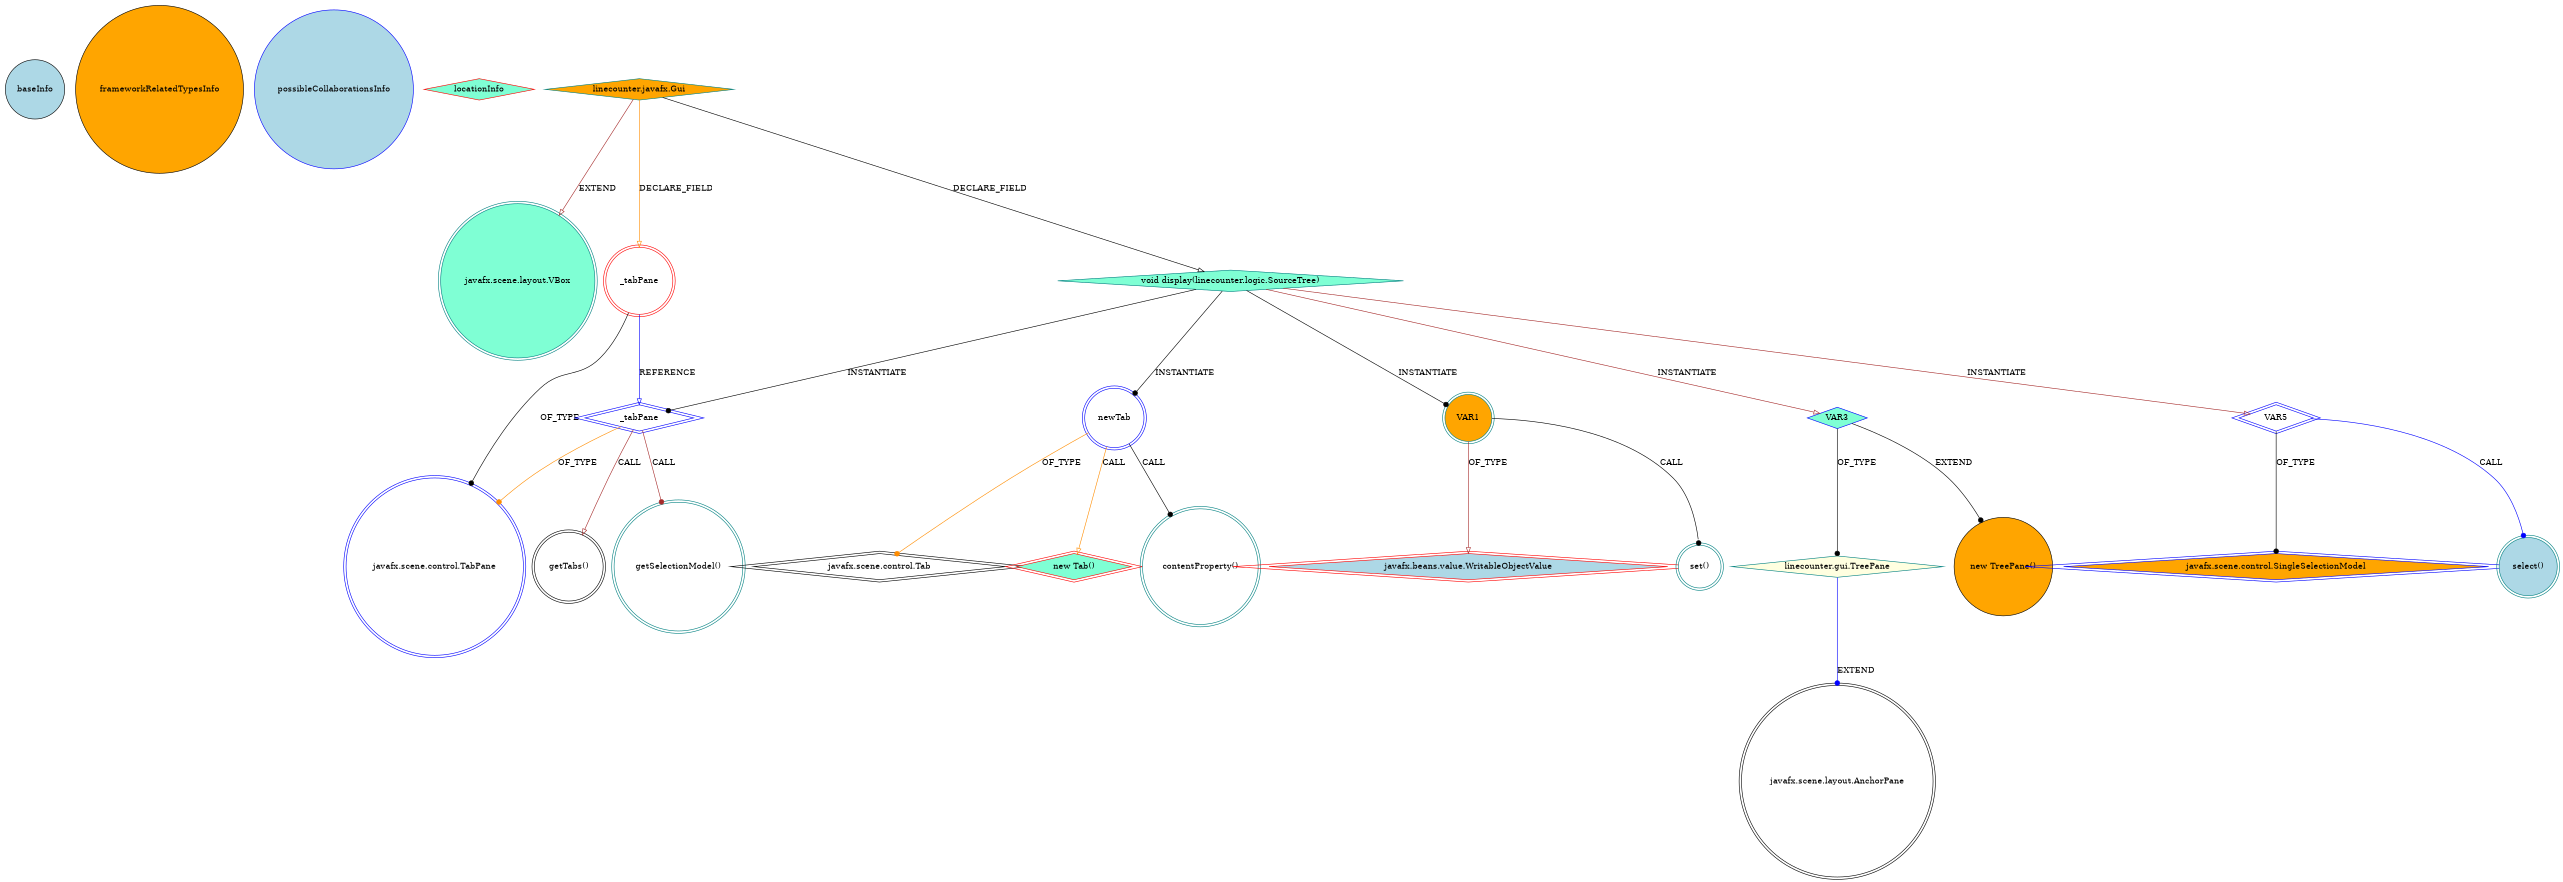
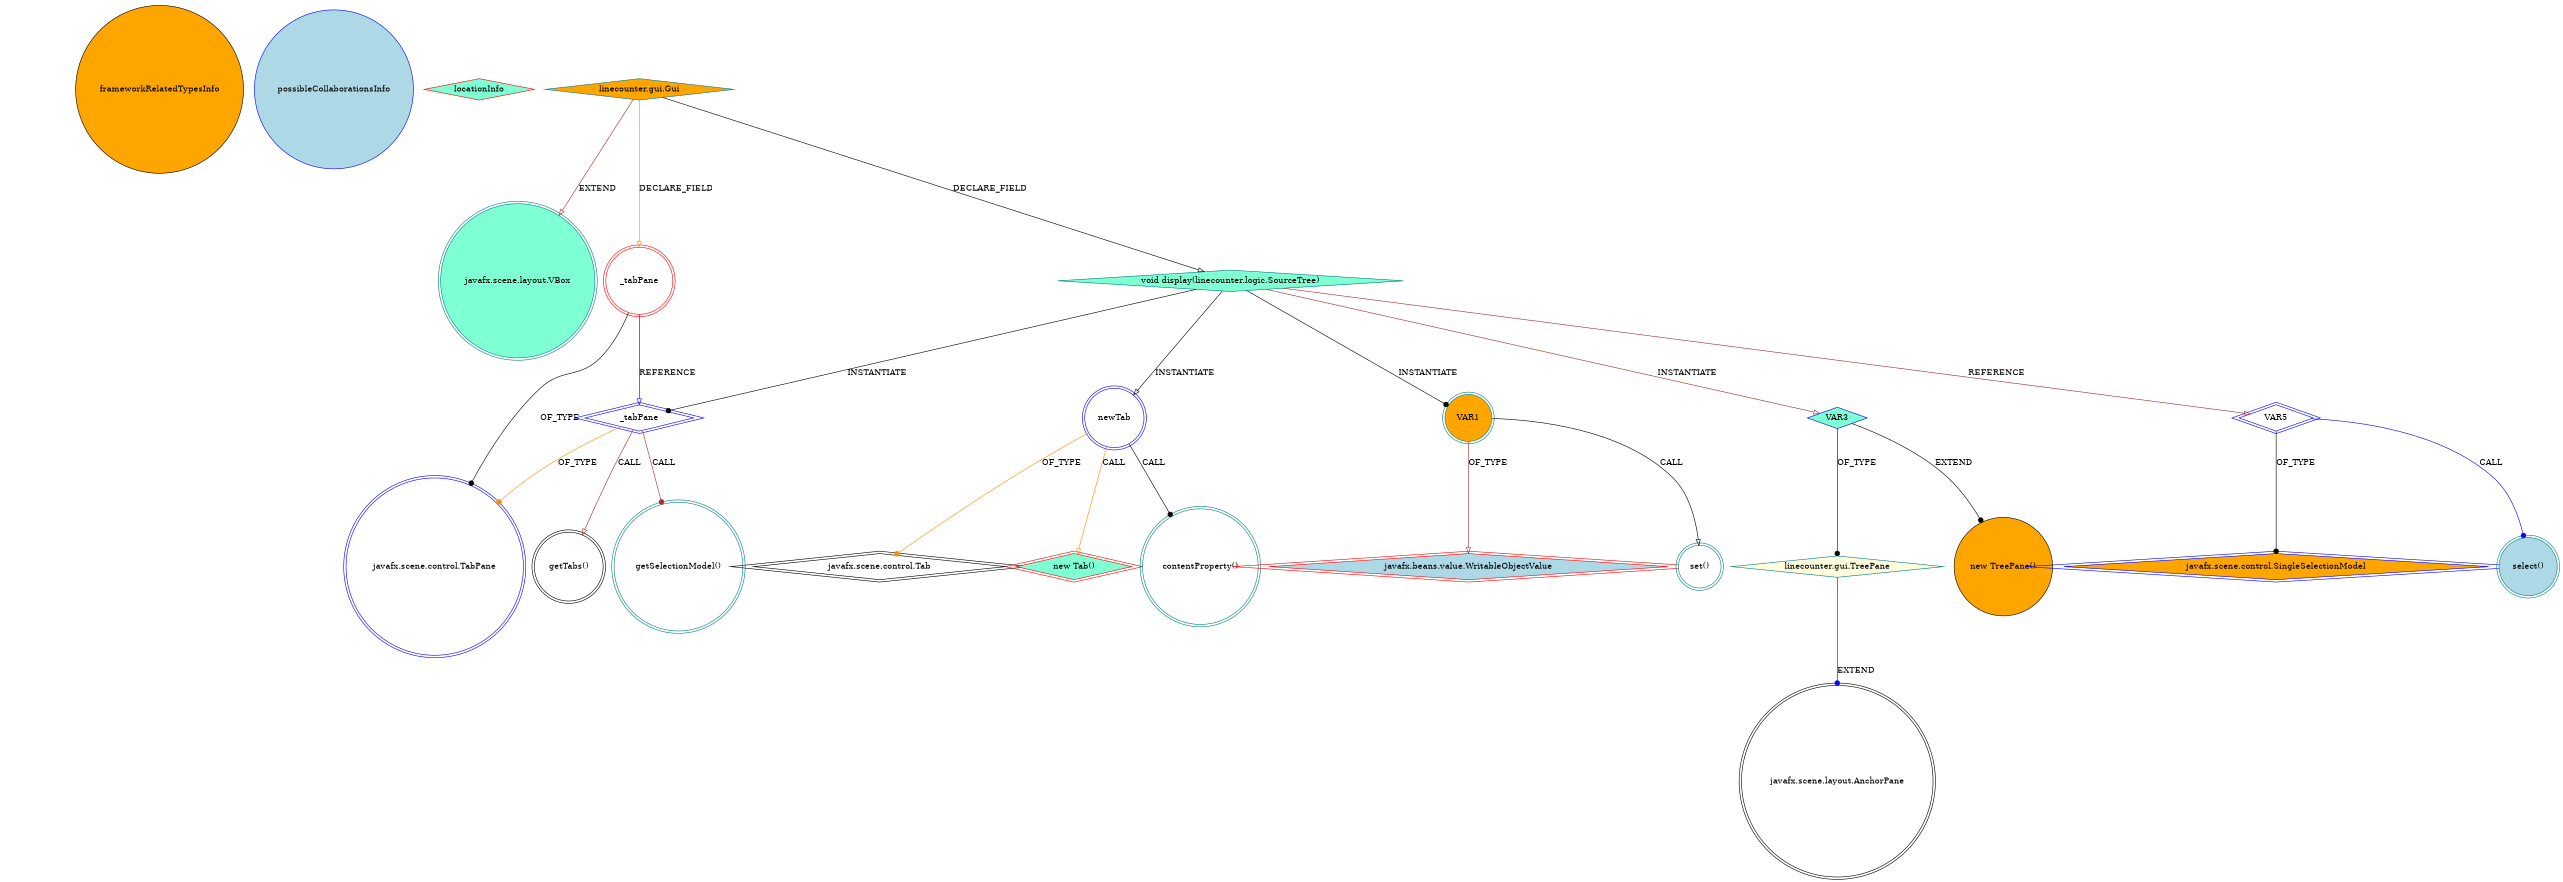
node "baseInfo": removed
node "linecounter.javafx.Gui": label "linecounter.javafx.Gui" -> "linecounter.gui.Gui"
edge "void display(linecounter.logic.SourceTree)" -> "newTab": arrowhead dot -> onormal
edge "void display(linecounter.logic.SourceTree)" -> "VAR5": label "INSTANTIATE" -> "REFERENCE"
edge "VAR1" -> "set()": arrowhead dot -> onormal
